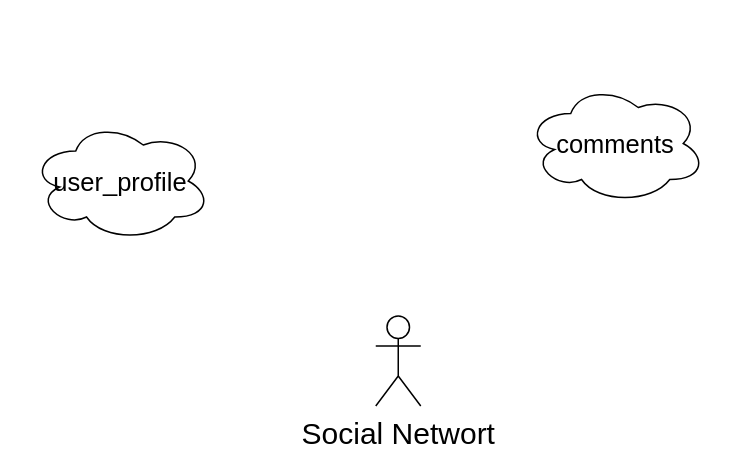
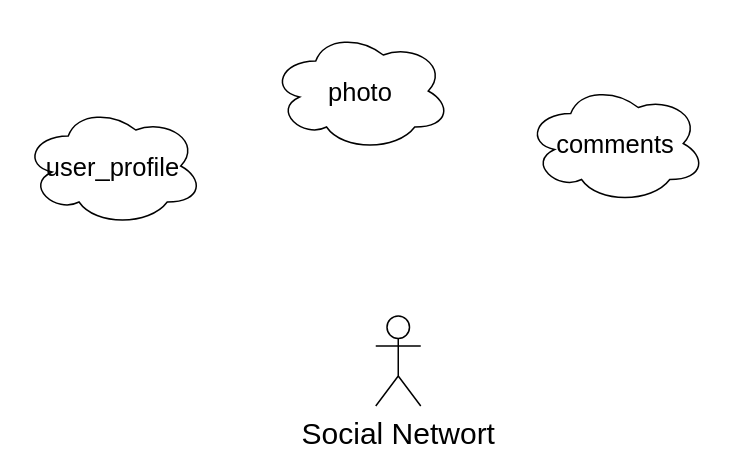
node "photo": added
node "user_profile": moved (121, 181) -> (113, 166)
